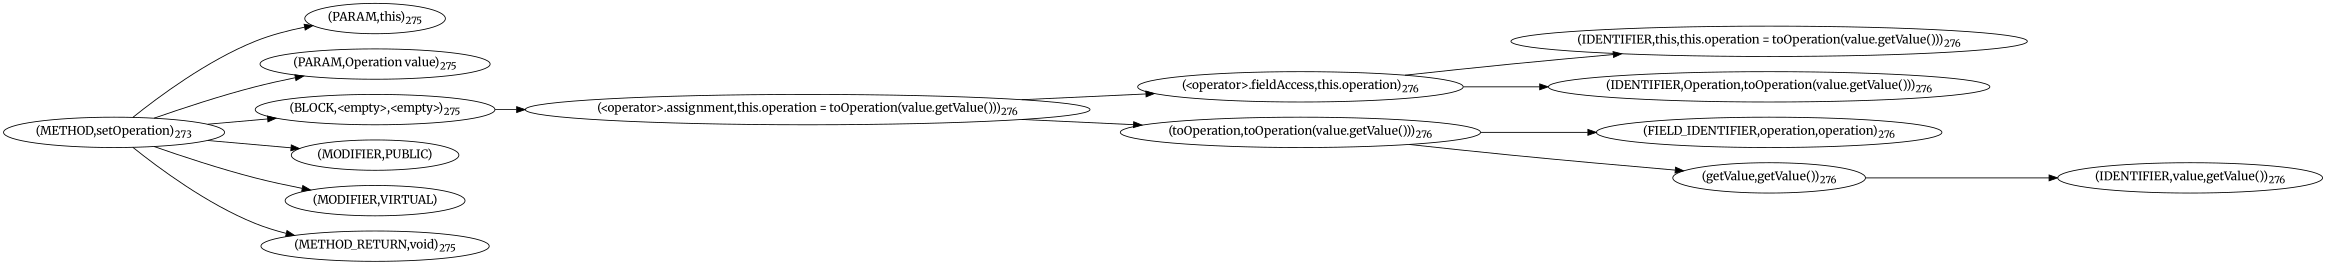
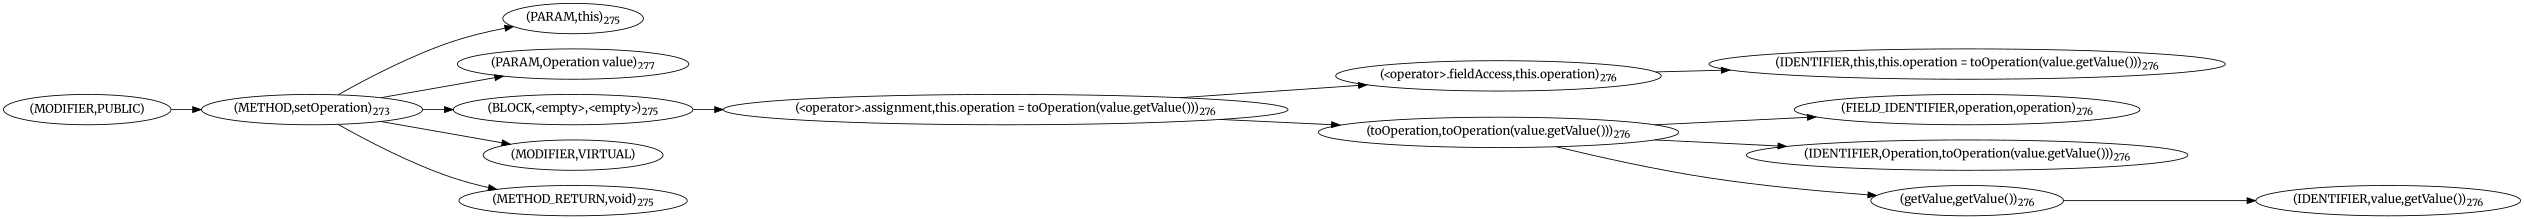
node "(PARAM,Operation value)": text "275" -> "277"
edge "(<operator>.fieldAccess,this.operation)" -> "(IDENTIFIER,Operation,toOperation(value.getValue()))": now "(toOperation,toOperation(value.getValue()))" -> "(IDENTIFIER,Operation,toOperation(value.getValue()))"
edge "(METHOD,setOperation)" -> "(MODIFIER,PUBLIC)": reversed
